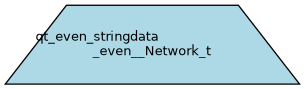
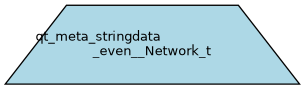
node "qt_even_stringdata _even__Network_t": label "qt_even_stringdata _even__Network_t" -> "qt_meta_stringdata _even__Network_t"
